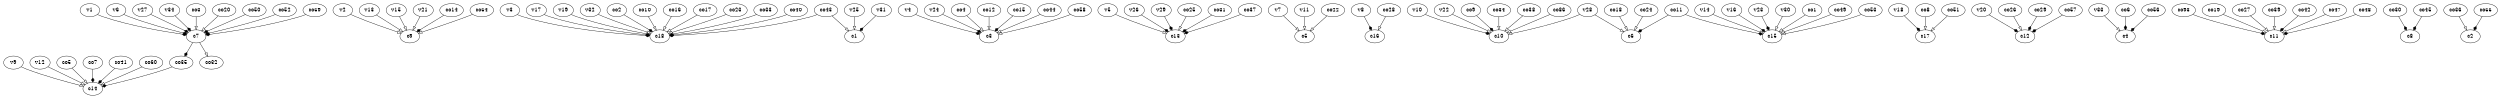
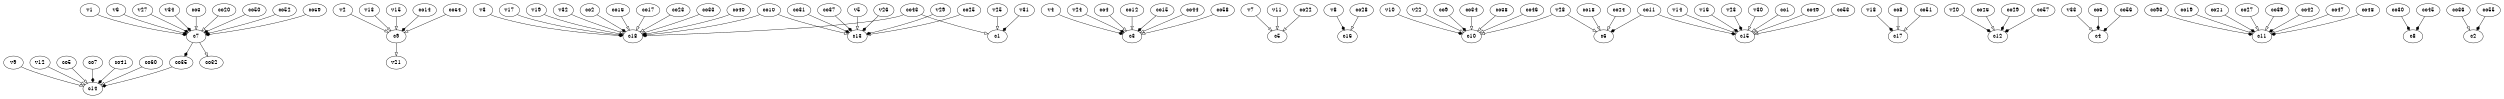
node "co86": label "co86" -> "co46"
node "co21": added
edge "v21" -> "c9": reversed
edge "co10" -> "c13": added
